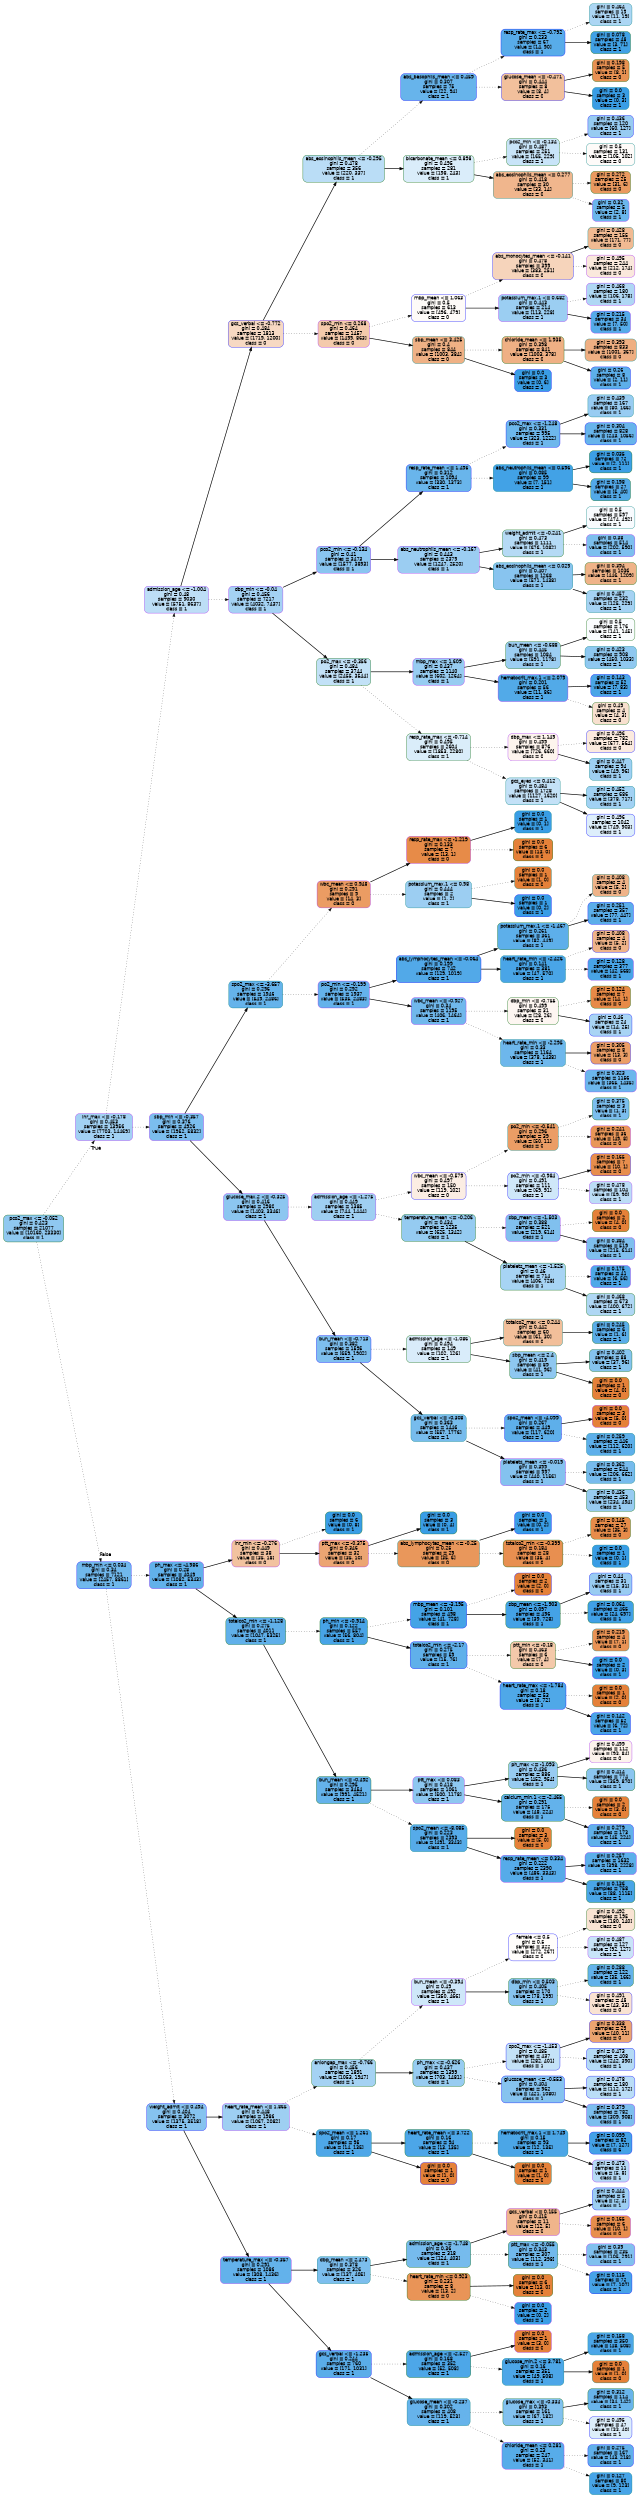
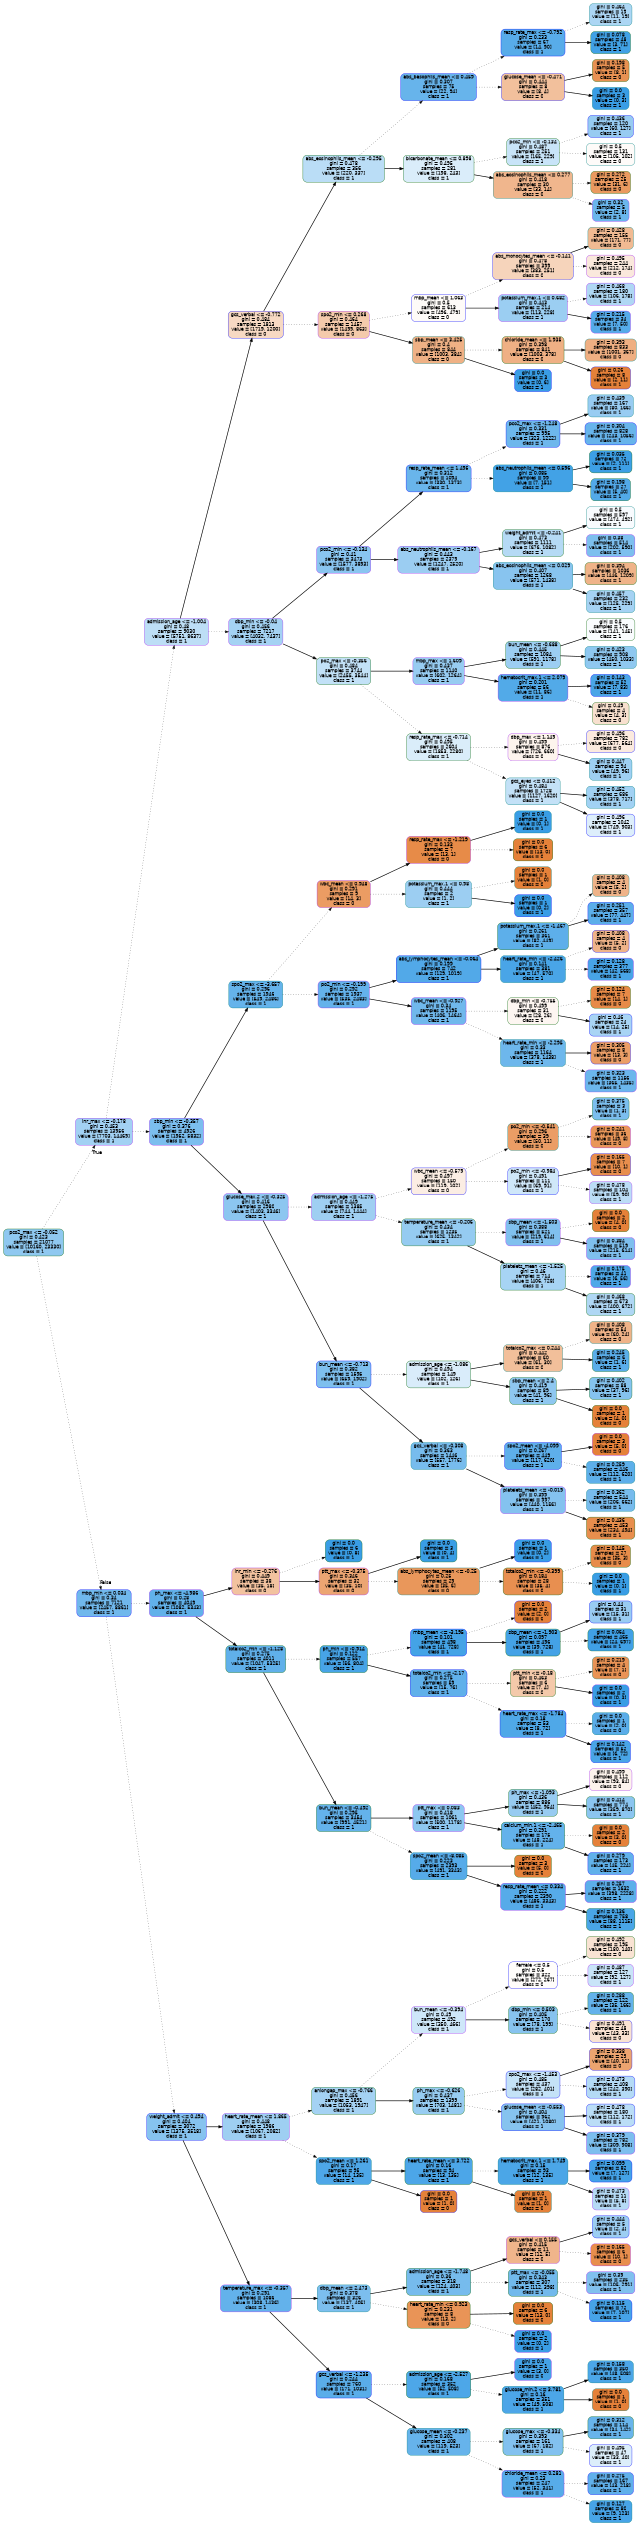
node "gini = 0.26 samples = 8 value = [2, 11] class = 1": fillcolor #5dafea -> #e58139
node "gini = 0.408 samples = 54 value = [60, 24] class = 0": added
node "gini = 0.436 samples = 453 value = [234, 494] class = 1": fillcolor #97cbf1 -> #e88e4d
node "gini = 0.0 samples = 1 value = [2, 0] class = 0": fillcolor #e58139 -> #5aade9
node "gini = 0.099 samples = 82 value = [7, 127] class = 6": label "gini = 0.099 samples = 82 value = [7, 127] class = 6" -> "gini = 0.099 samples = 82 value = [7, 127] class = 1"
node "gini = 0.0 samples = 1 value = [3, 0] class = 0": fillcolor #e58139 -> #44a2e6
